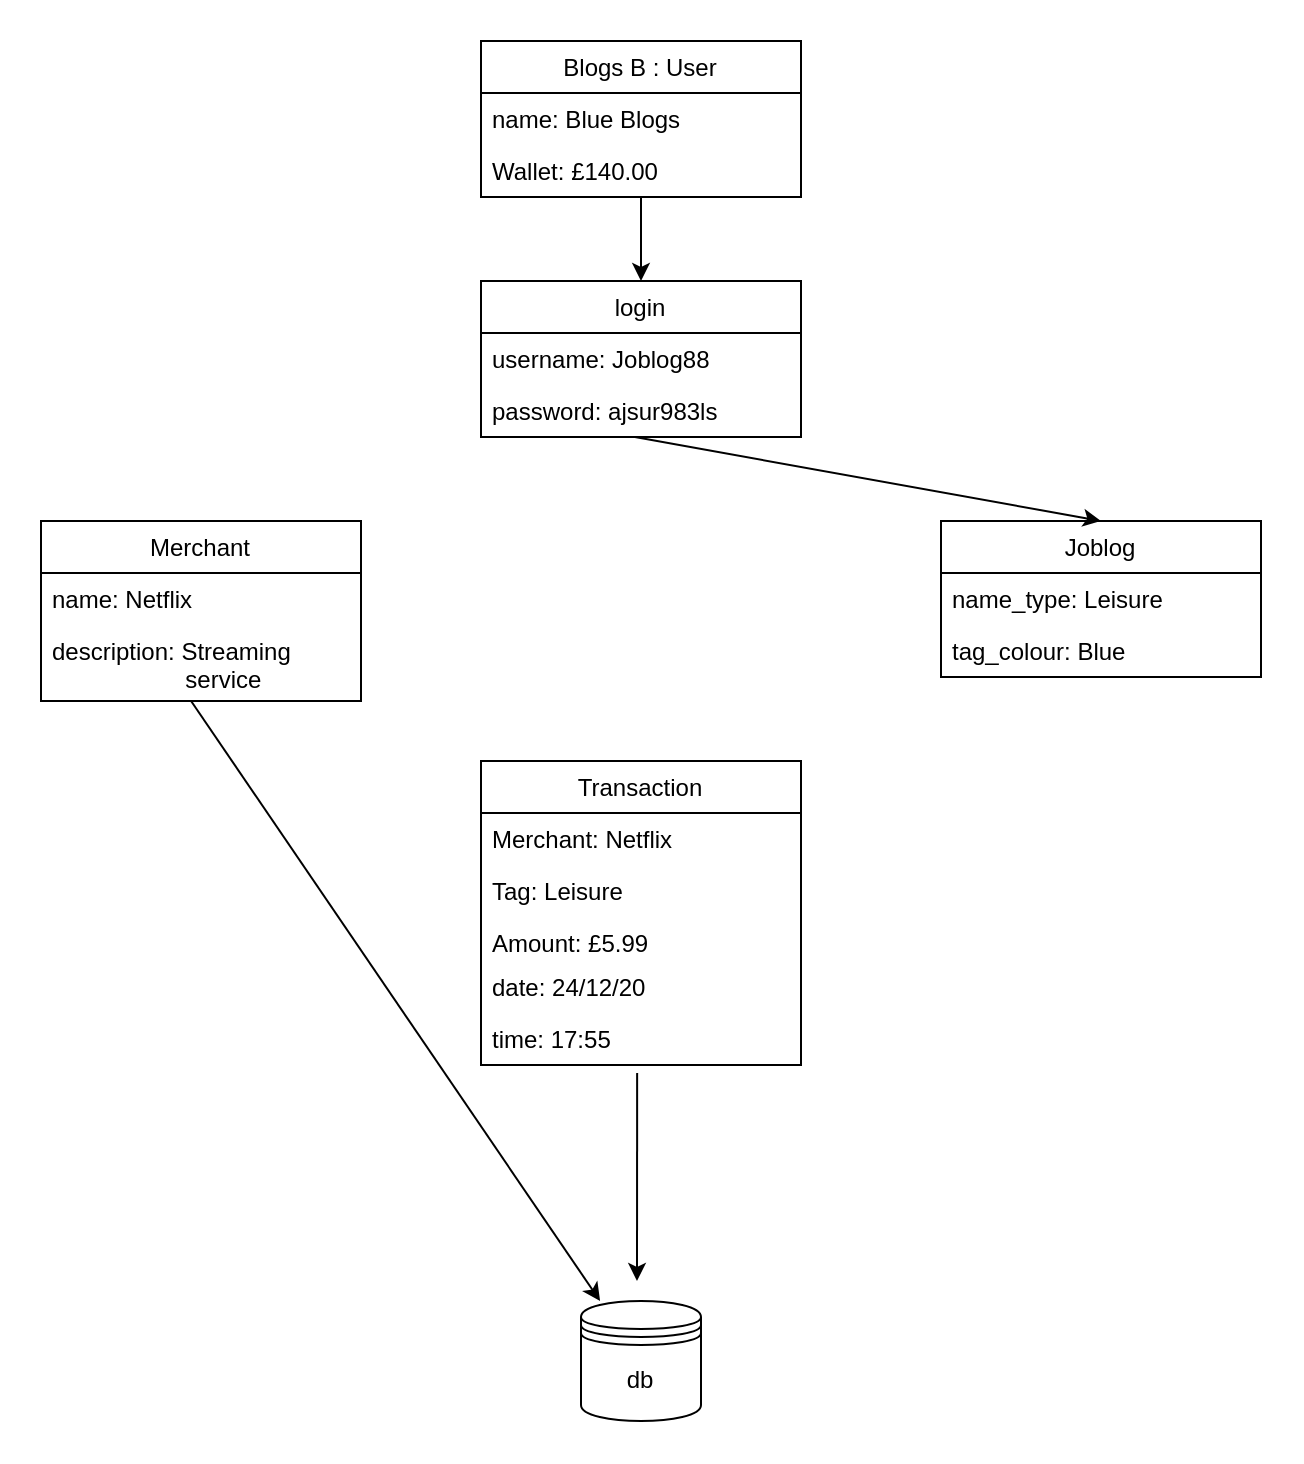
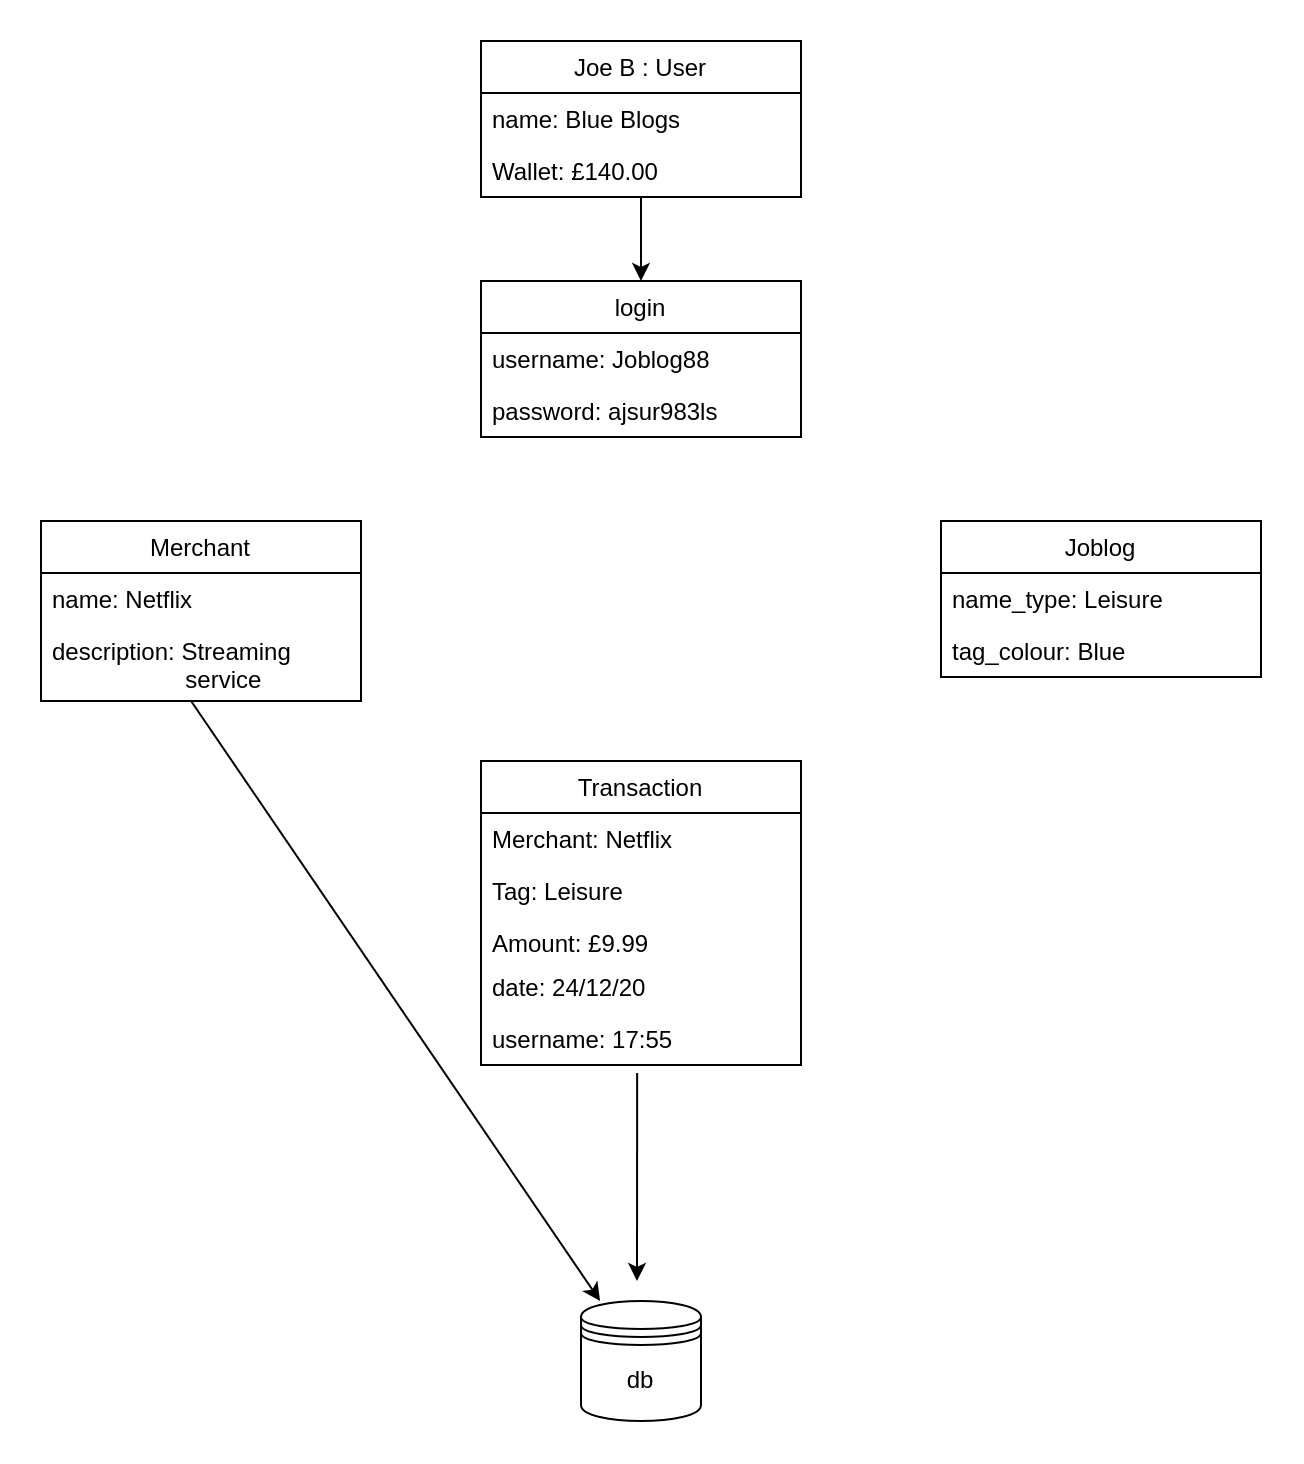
node "Blogs B : User": label "Blogs B : User" -> "Joe B : User"
edge "password: ajsur983ls" -> "Joblog": removed
node "Amount: £5.99": label "Amount: £5.99" -> "Amount: £9.99"
node "time: 17:55": label "time: 17:55" -> "username: 17:55"
